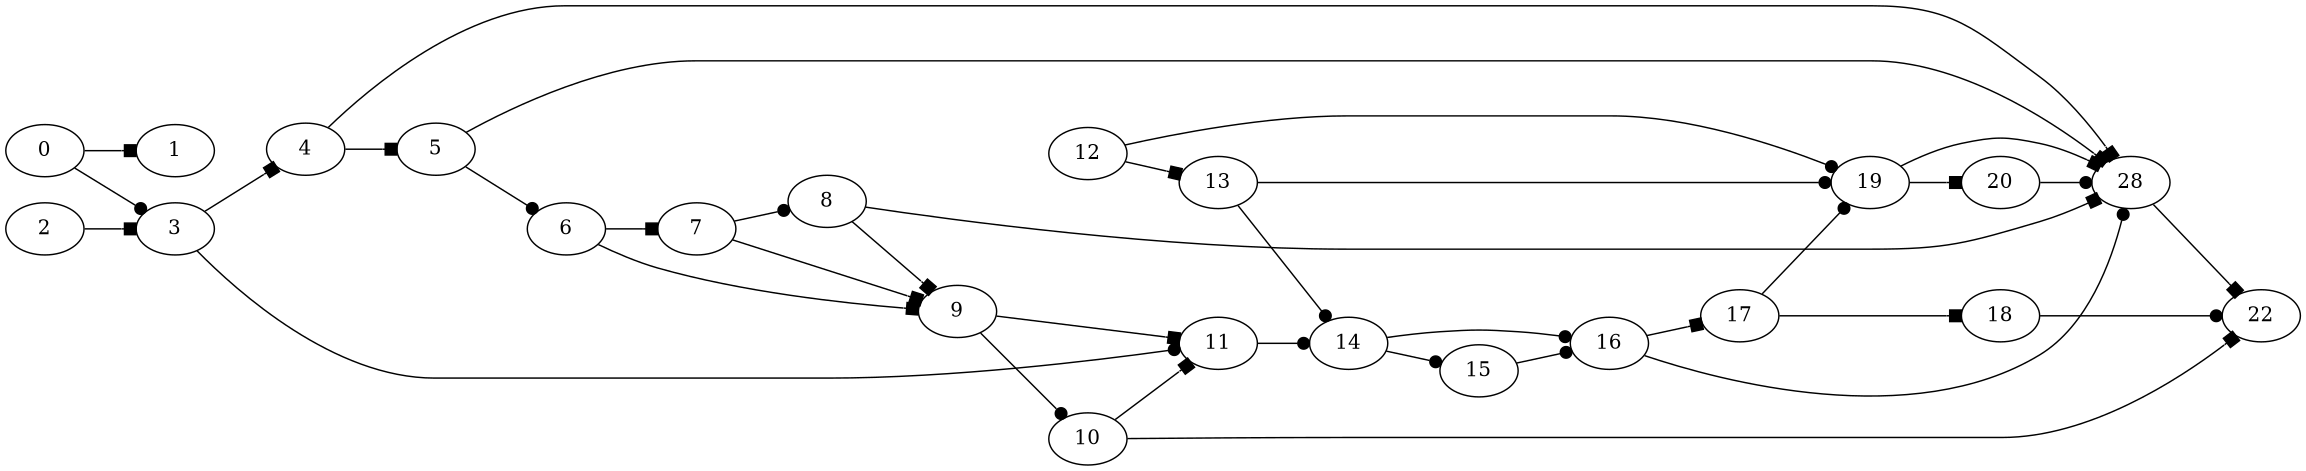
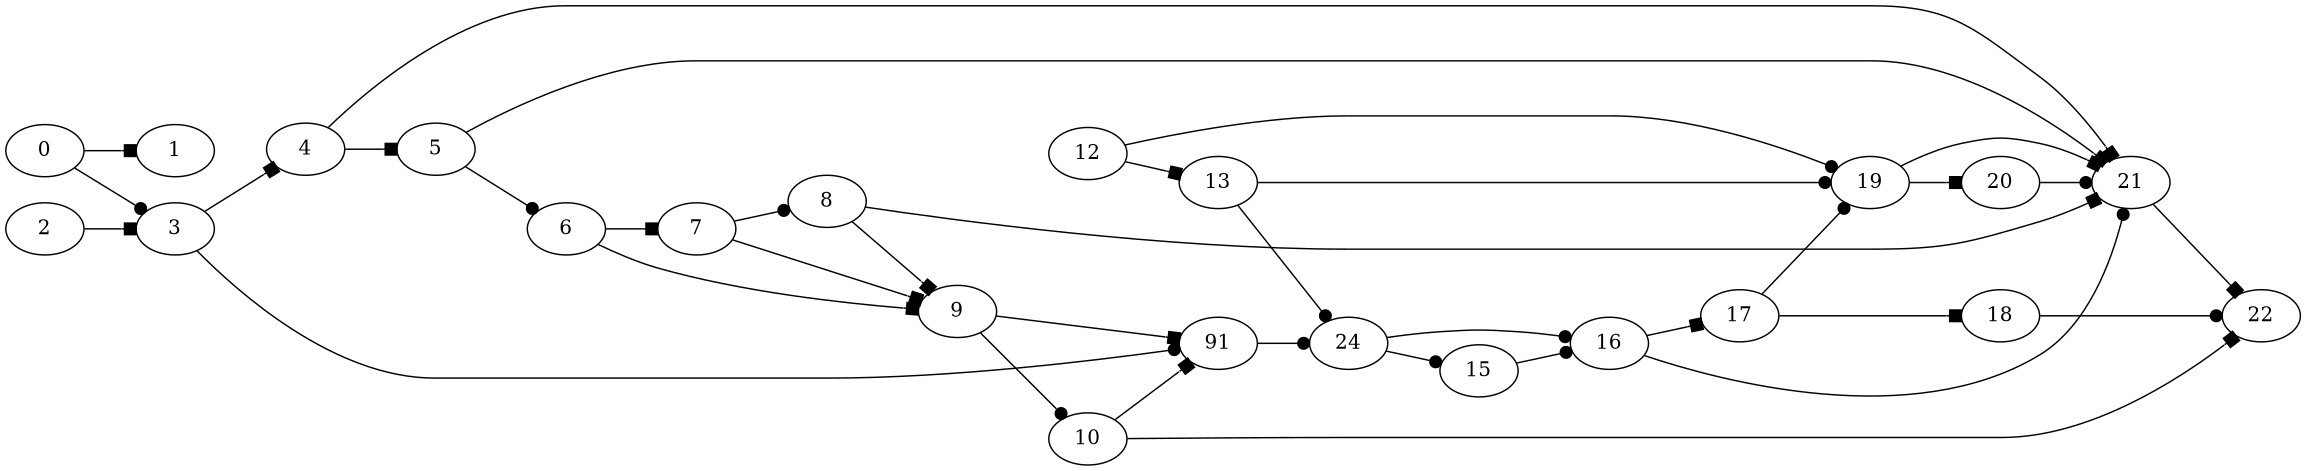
node "28": label "28" -> "21"
node "11": label "11" -> "91"
node "14": label "14" -> "24"
